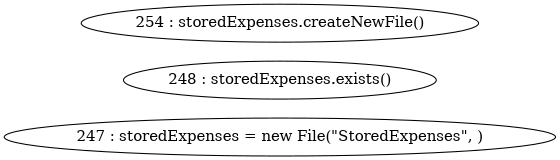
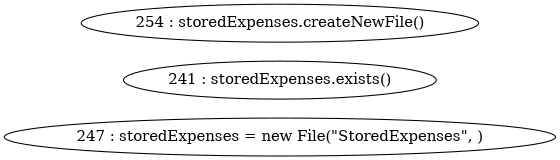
node "248 : storedExpenses.exists()": label "248 : storedExpenses.exists()" -> "241 : storedExpenses.exists()"
